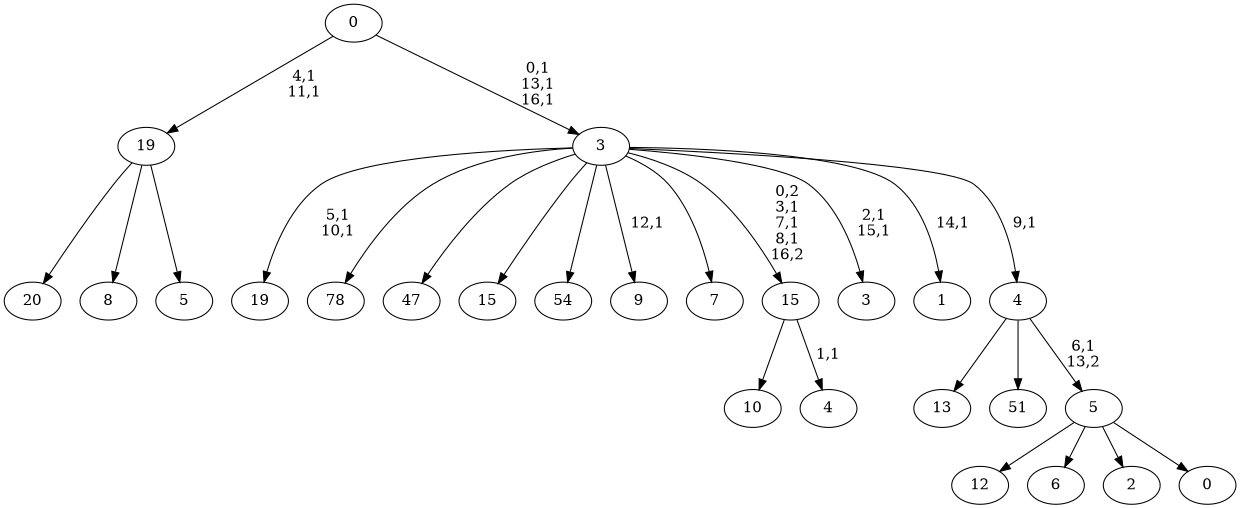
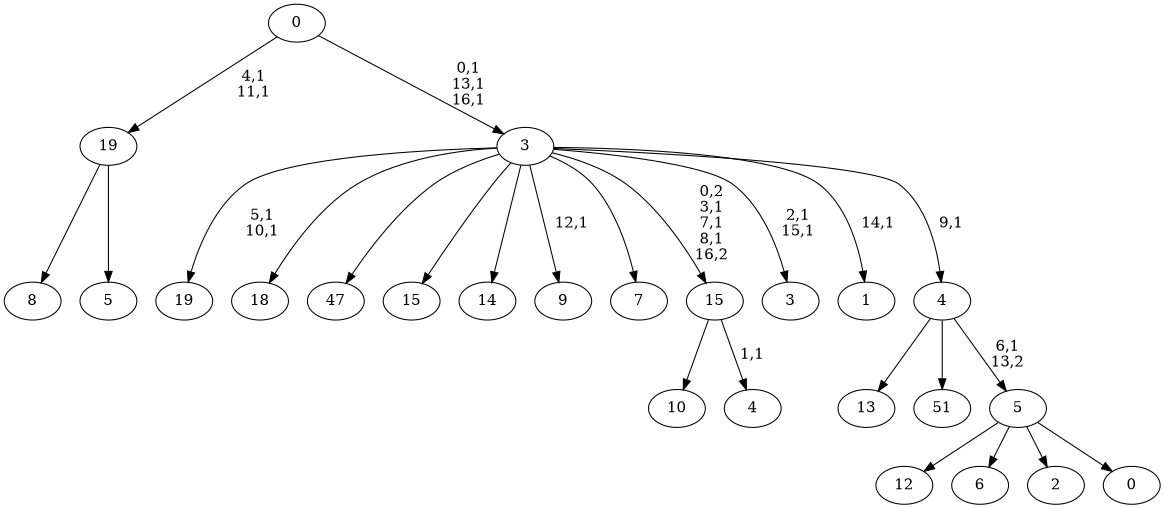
node "20": removed
node "78": label "78" -> "18"
node "54": label "54" -> "14"
